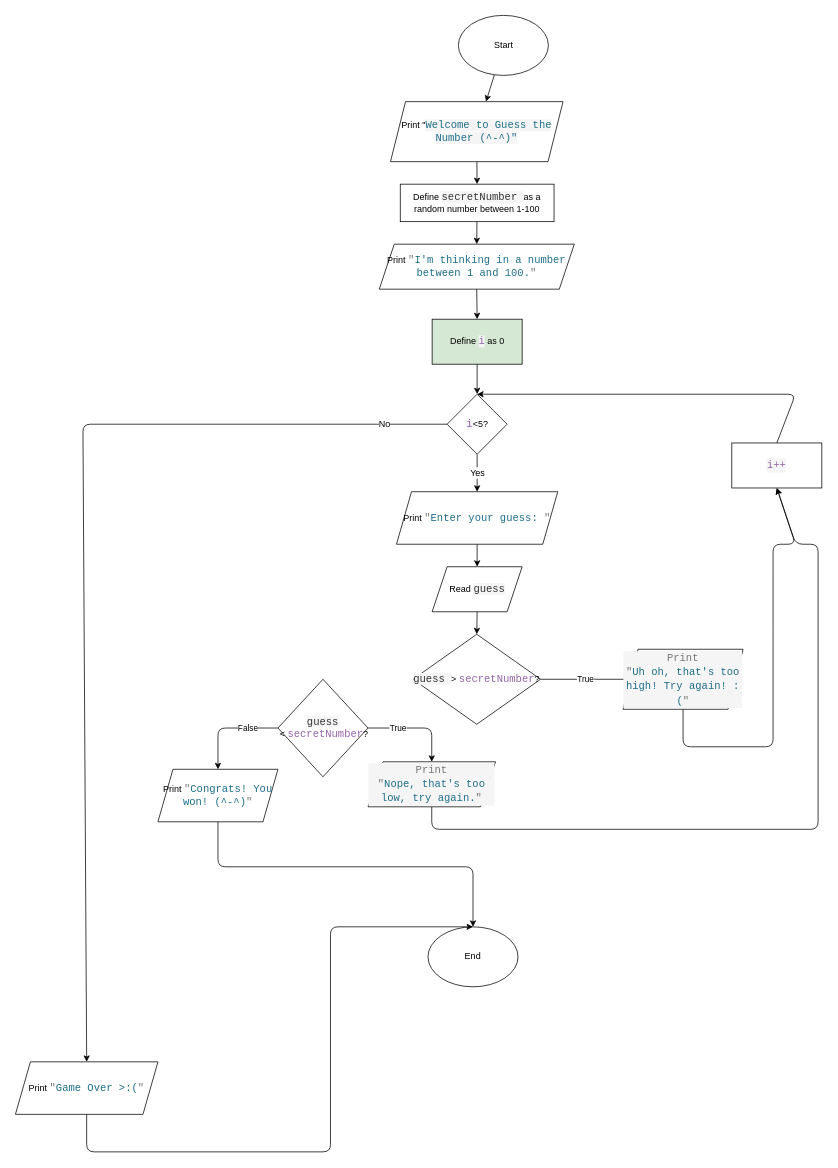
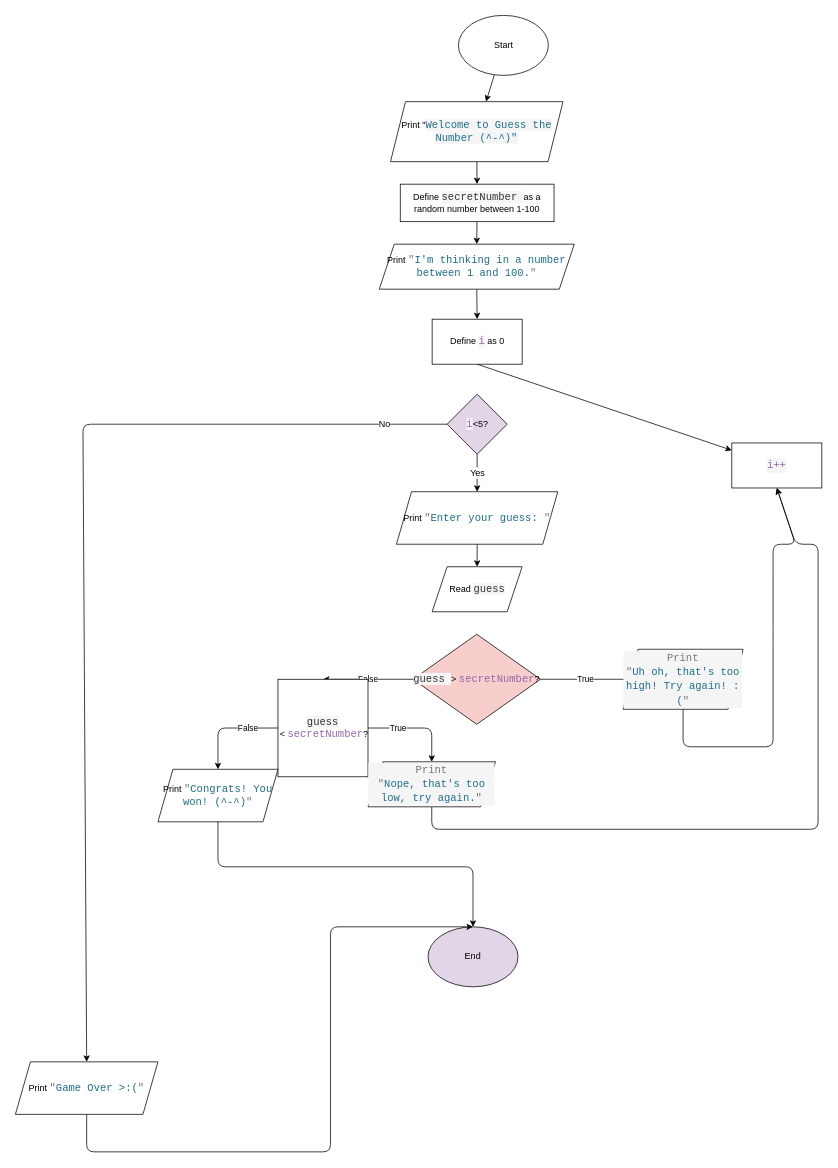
node "Define i as 0": fillcolor #d5e8d4 -> #ffffff
edge "Define i as 0" -> "i<5?": now "Define i as 0" -> "i++"
edge "i++" -> "i<5?": removed
node "i<5?": fillcolor #ffffff -> #e1d5e7
edge "Read guess" -> "guess > secretNumber?": removed
edge "guess > secretNumber?" -> "guess < secretNumber?": added, label "False"
node "guess > secretNumber?": fillcolor #ffffff -> #f8cecc
node "guess < secretNumber?": shape diamond -> rectangle
node "End": fillcolor #ffffff -> #e1d5e7
